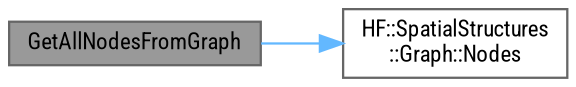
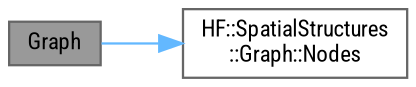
node "GetAllNodesFromGraph": label "GetAllNodesFromGraph" -> "Graph"
